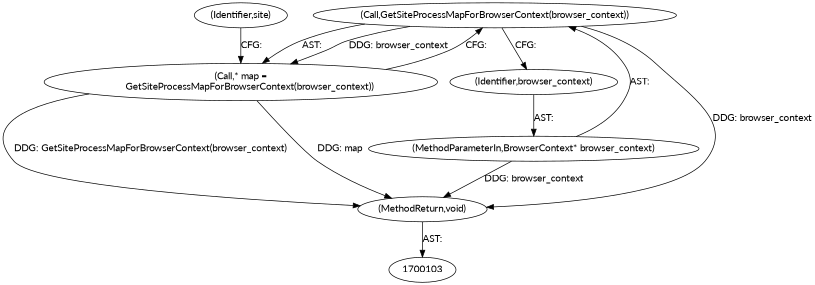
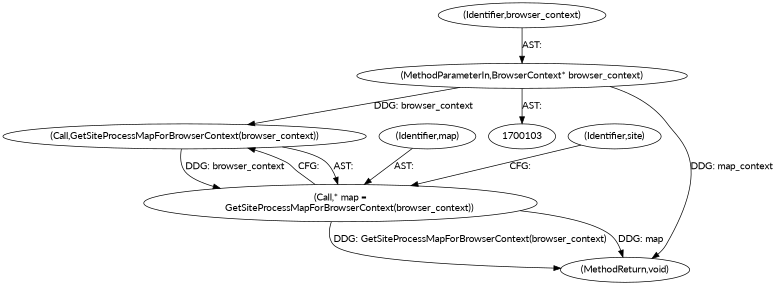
edge "(Call,GetSiteProcessMapForBrowserContext(browser_context))" -> "(Identifier,browser_context)": removed, label "CFG:"
edge "(MethodParameterIn,BrowserContext* browser_context)" -> "(Call,GetSiteProcessMapForBrowserContext(browser_context))": label "AST: " -> "DDG: browser_context"
node "(Identifier,map)": added
edge "(Call,GetSiteProcessMapForBrowserContext(browser_context))" -> "(MethodReturn,void)": removed, label "DDG: browser_context"
edge "(MethodParameterIn,BrowserContext* browser_context)" -> "(MethodReturn,void)": label "DDG: browser_context" -> "DDG: map_context"
edge "(MethodReturn,void)" -> "1700103": now "(MethodParameterIn,BrowserContext* browser_context)" -> "1700103"
